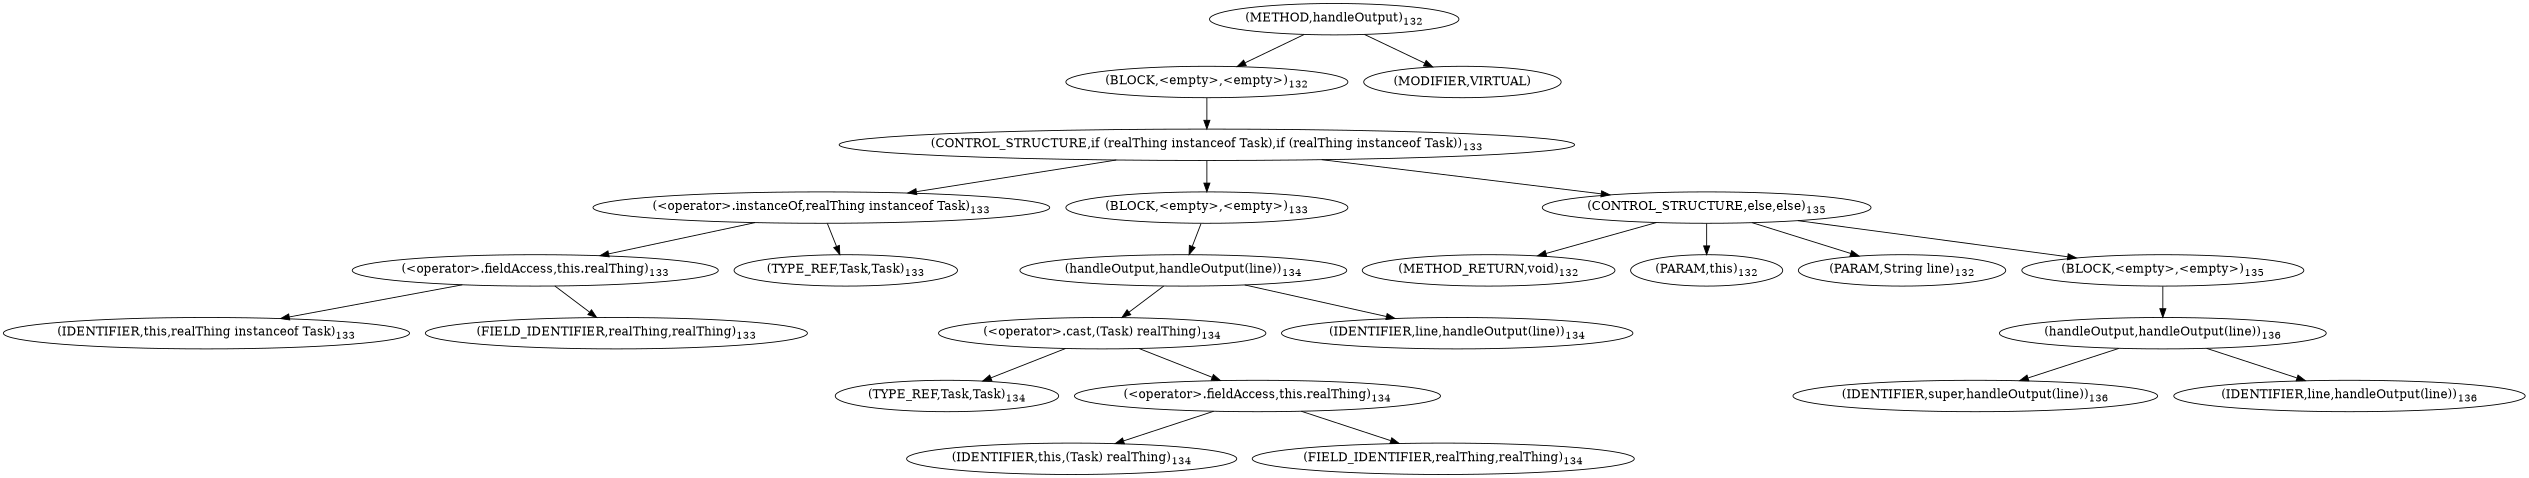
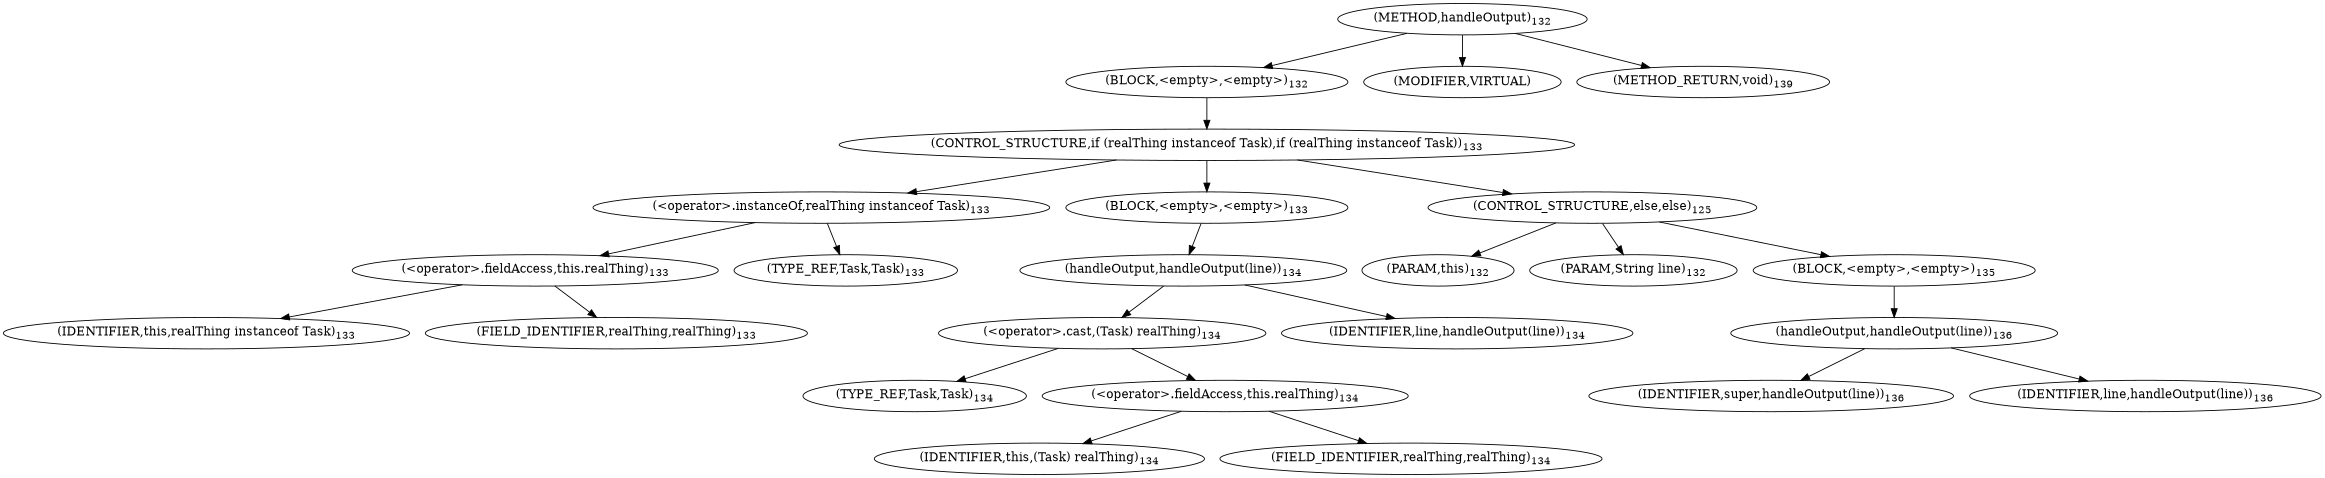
node "(CONTROL_STRUCTURE,else,else)": text "135" -> "125"
edge "(CONTROL_STRUCTURE,else,else)" -> "(METHOD_RETURN,void)": now "(METHOD,handleOutput)" -> "(METHOD_RETURN,void)"
node "(METHOD_RETURN,void)": text "132" -> "139"
